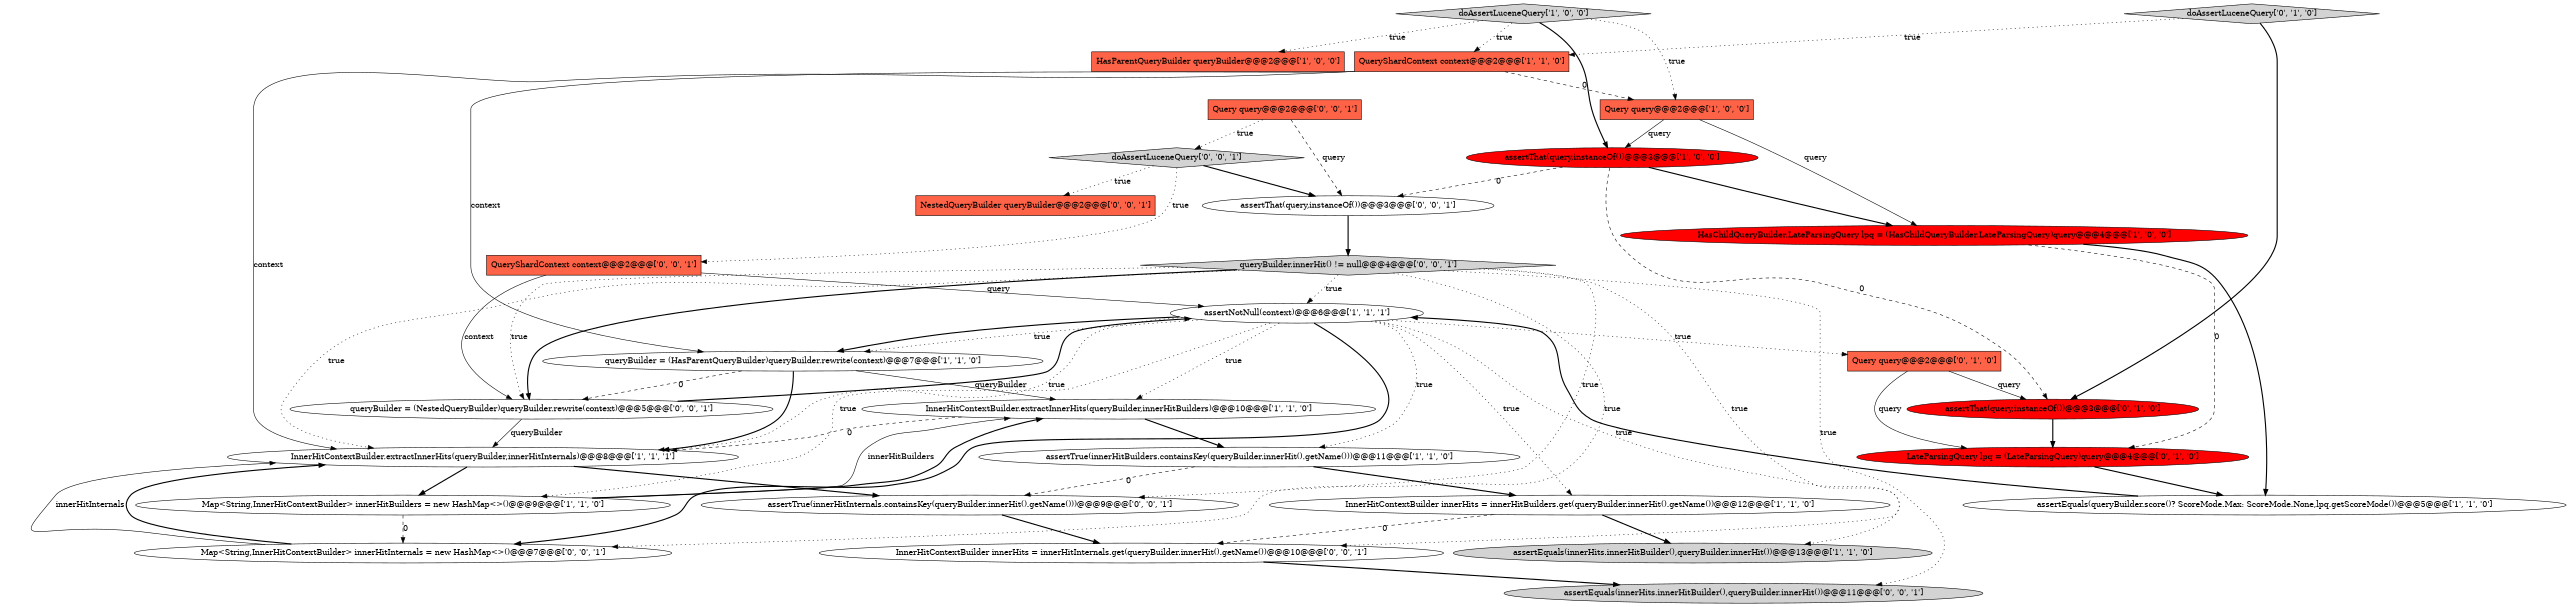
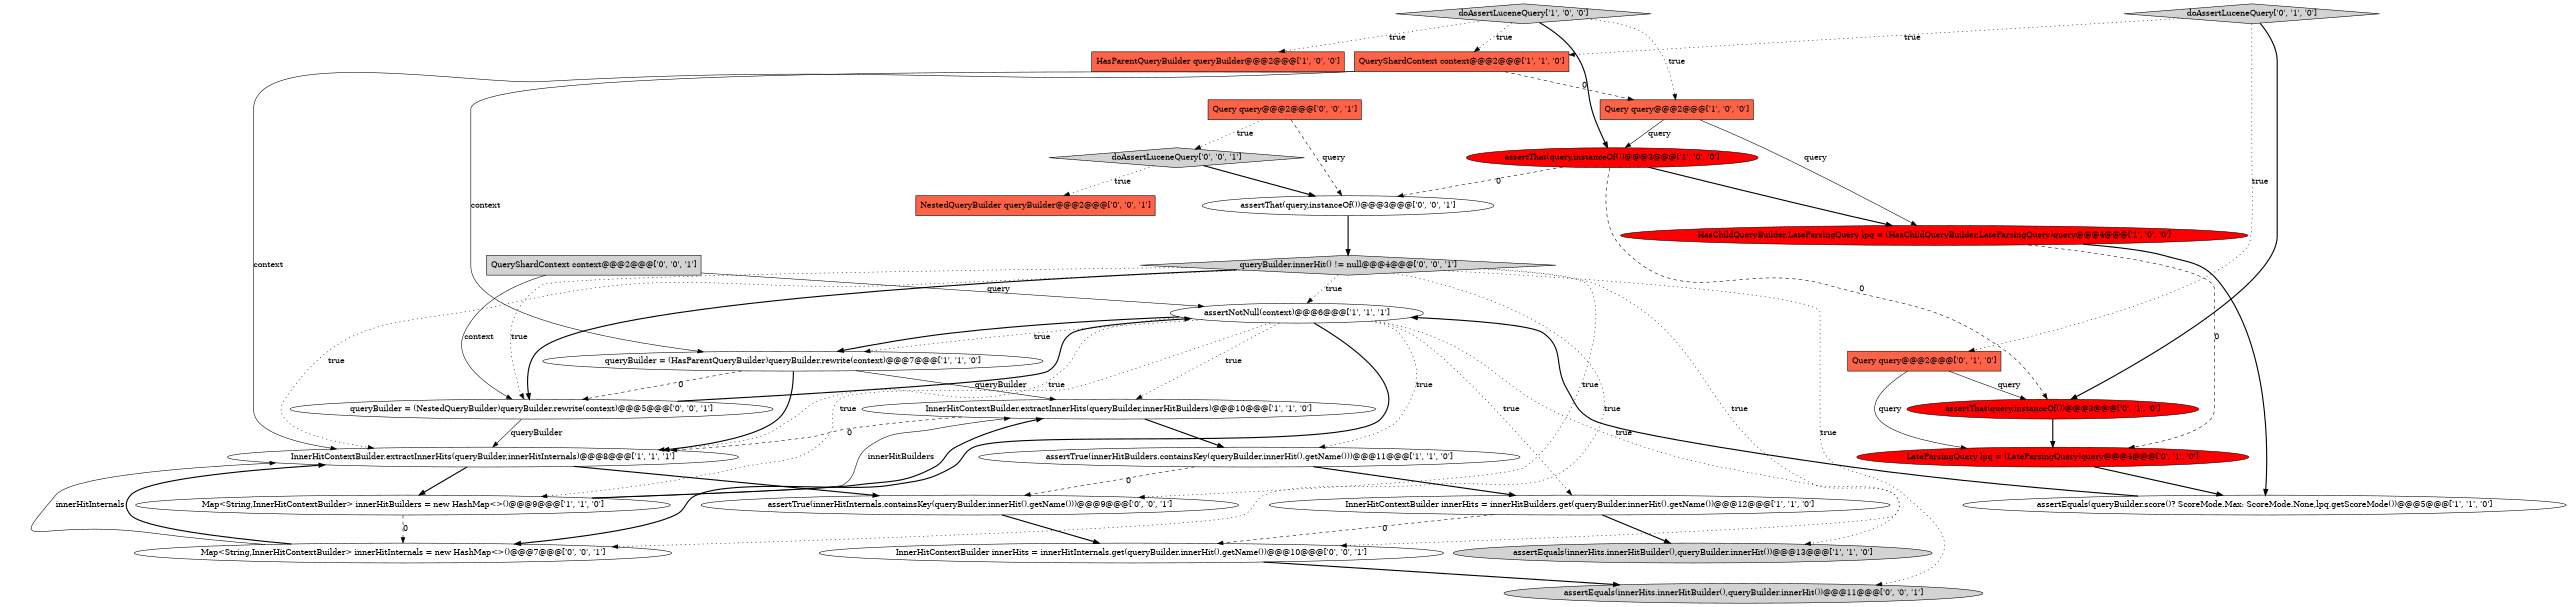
edge "doAssertLuceneQuery['0', '0', '1']" -> "QueryShardContext context@@@2@@@['0', '0', '1']": removed, label "true"
node "QueryShardContext context@@@2@@@['0', '0', '1']": fillcolor tomato -> lightgray
edge "assertNotNull(context)@@@6@@@['1', '1', '1']" -> "Query query@@@2@@@['0', '1', '0']": now "doAssertLuceneQuery['0', '1', '0']" -> "Query query@@@2@@@['0', '1', '0']"
